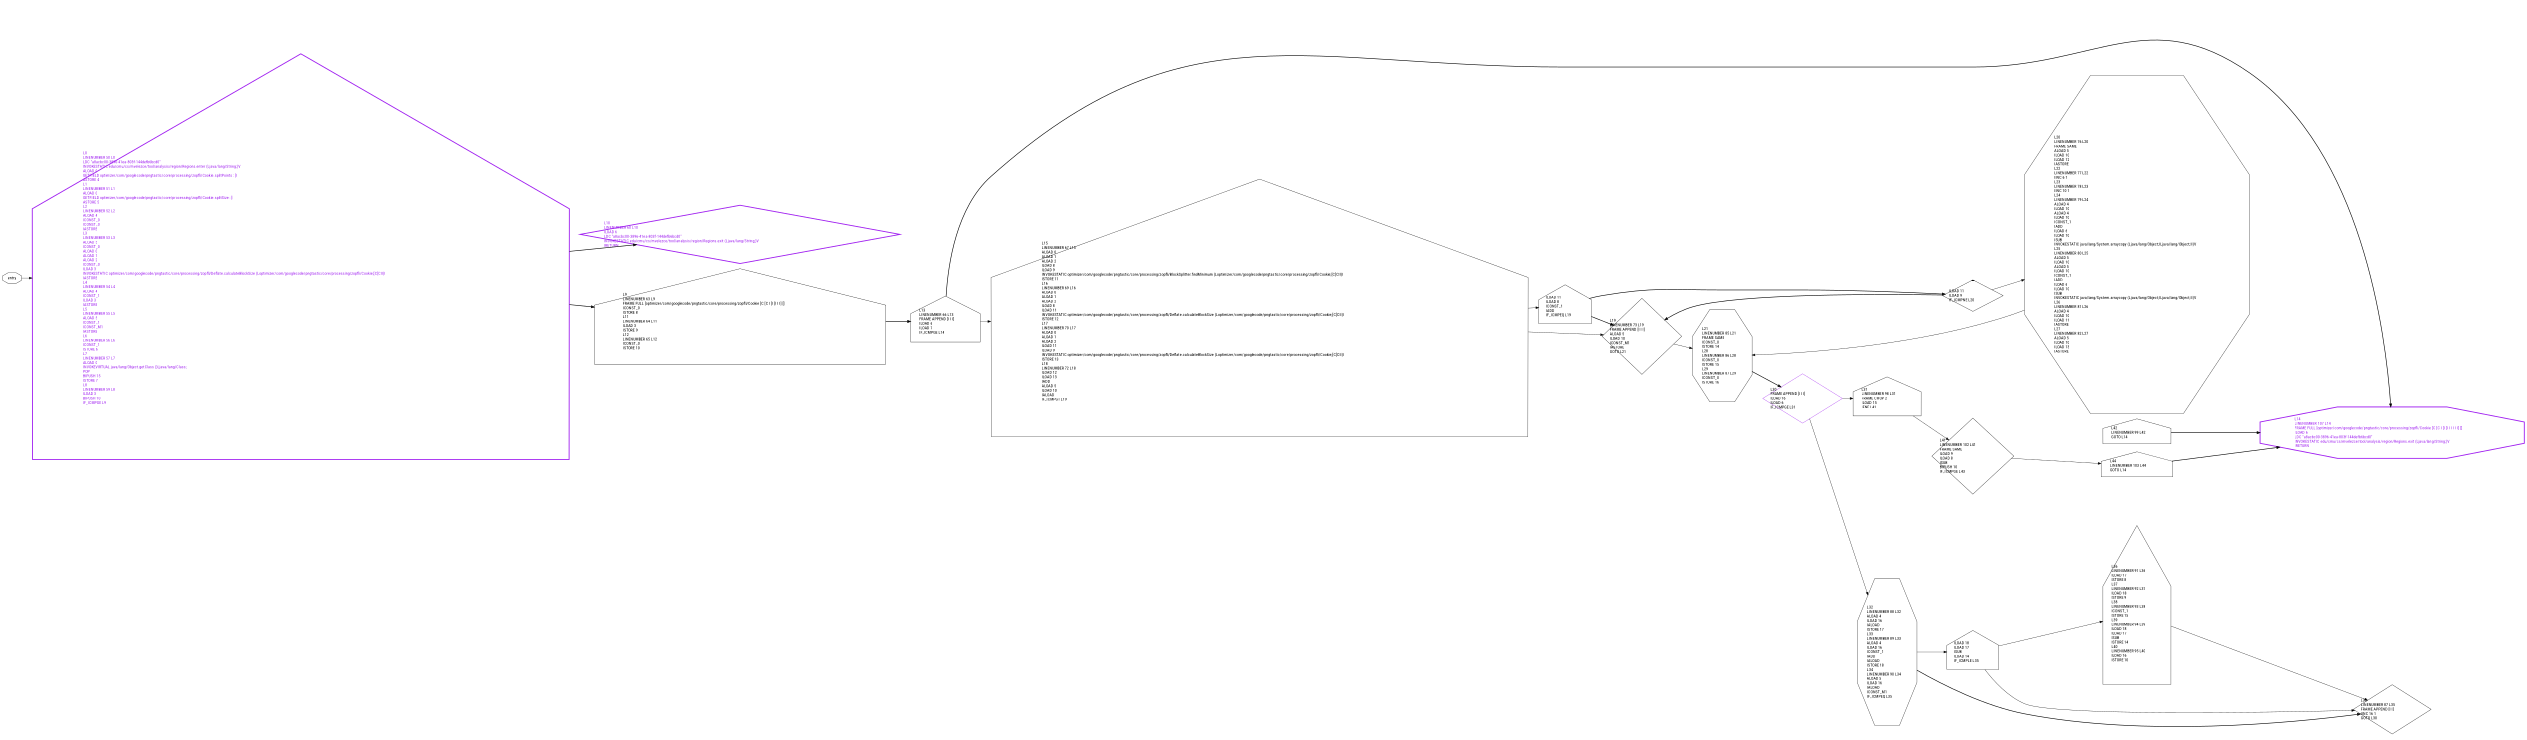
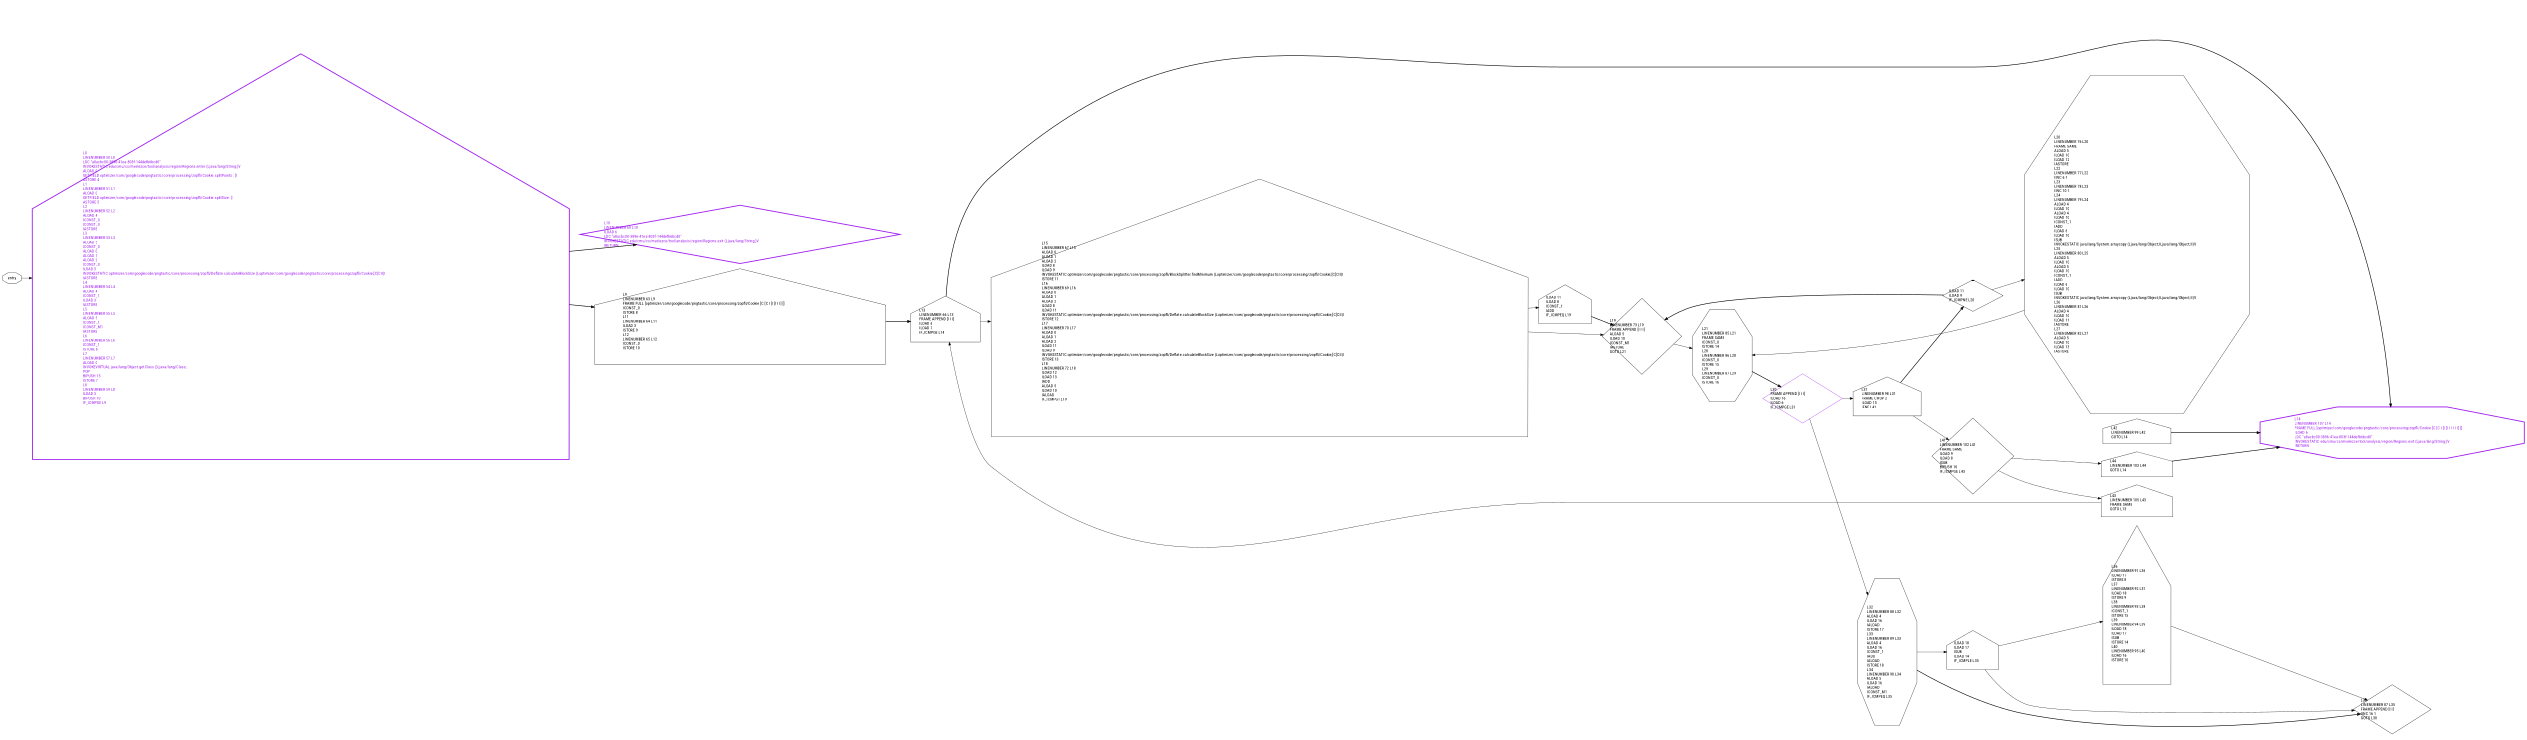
edge "ILOAD 11 ILOAD 8 ICONST_1 IADD IF_ICMPEQ L19" -> "ILOAD 11 ILOAD 9 IF_ICMPNE L20": now "L31 LINENUMBER 98 L31 FRAME CHOP 2 ILOAD 15 IFNE L41" -> "ILOAD 11 ILOAD 9 IF_ICMPNE L20"
node "L43 LINENUMBER 105 L43 FRAME SAME GOTO L13": added
